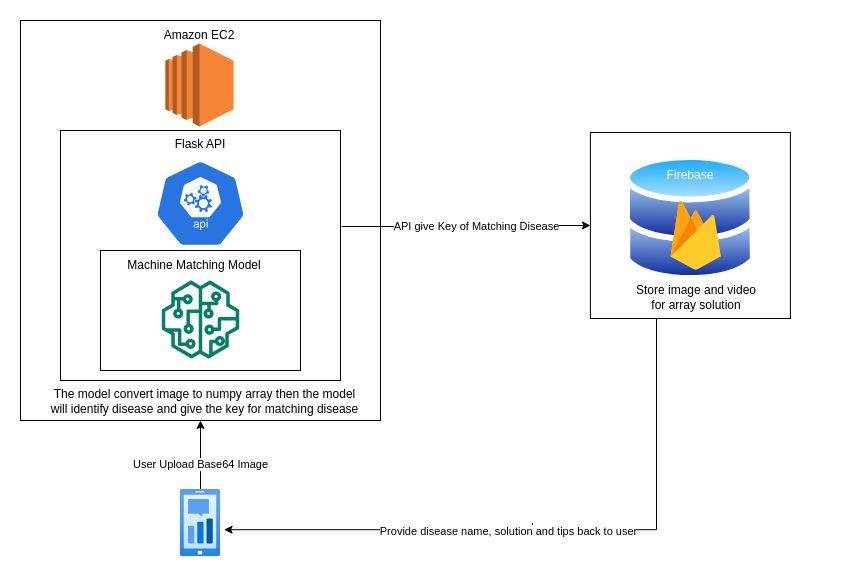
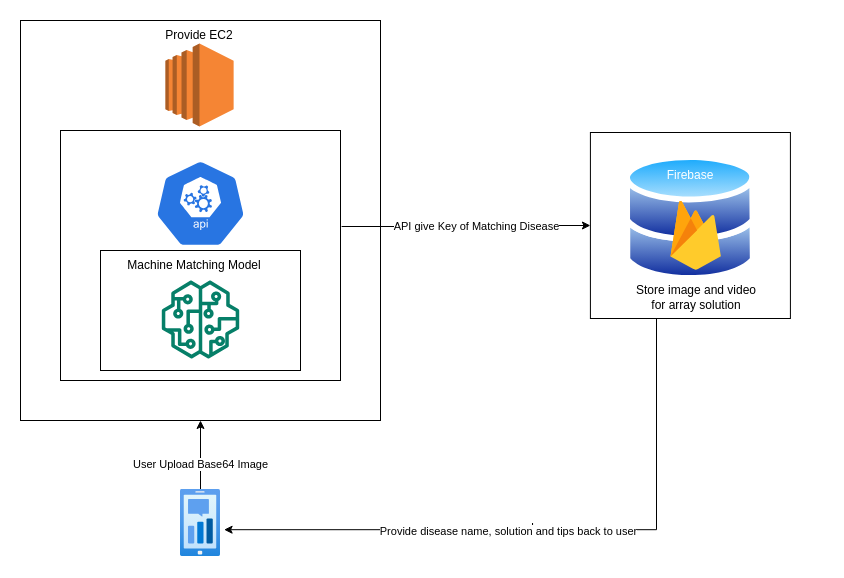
node "Amazon EC2": label "Amazon EC2" -> "Provide EC2"
node "Flask API": removed
node "The model convert image to numpy array then the model will identify disease and give the key for matching disease": removed
